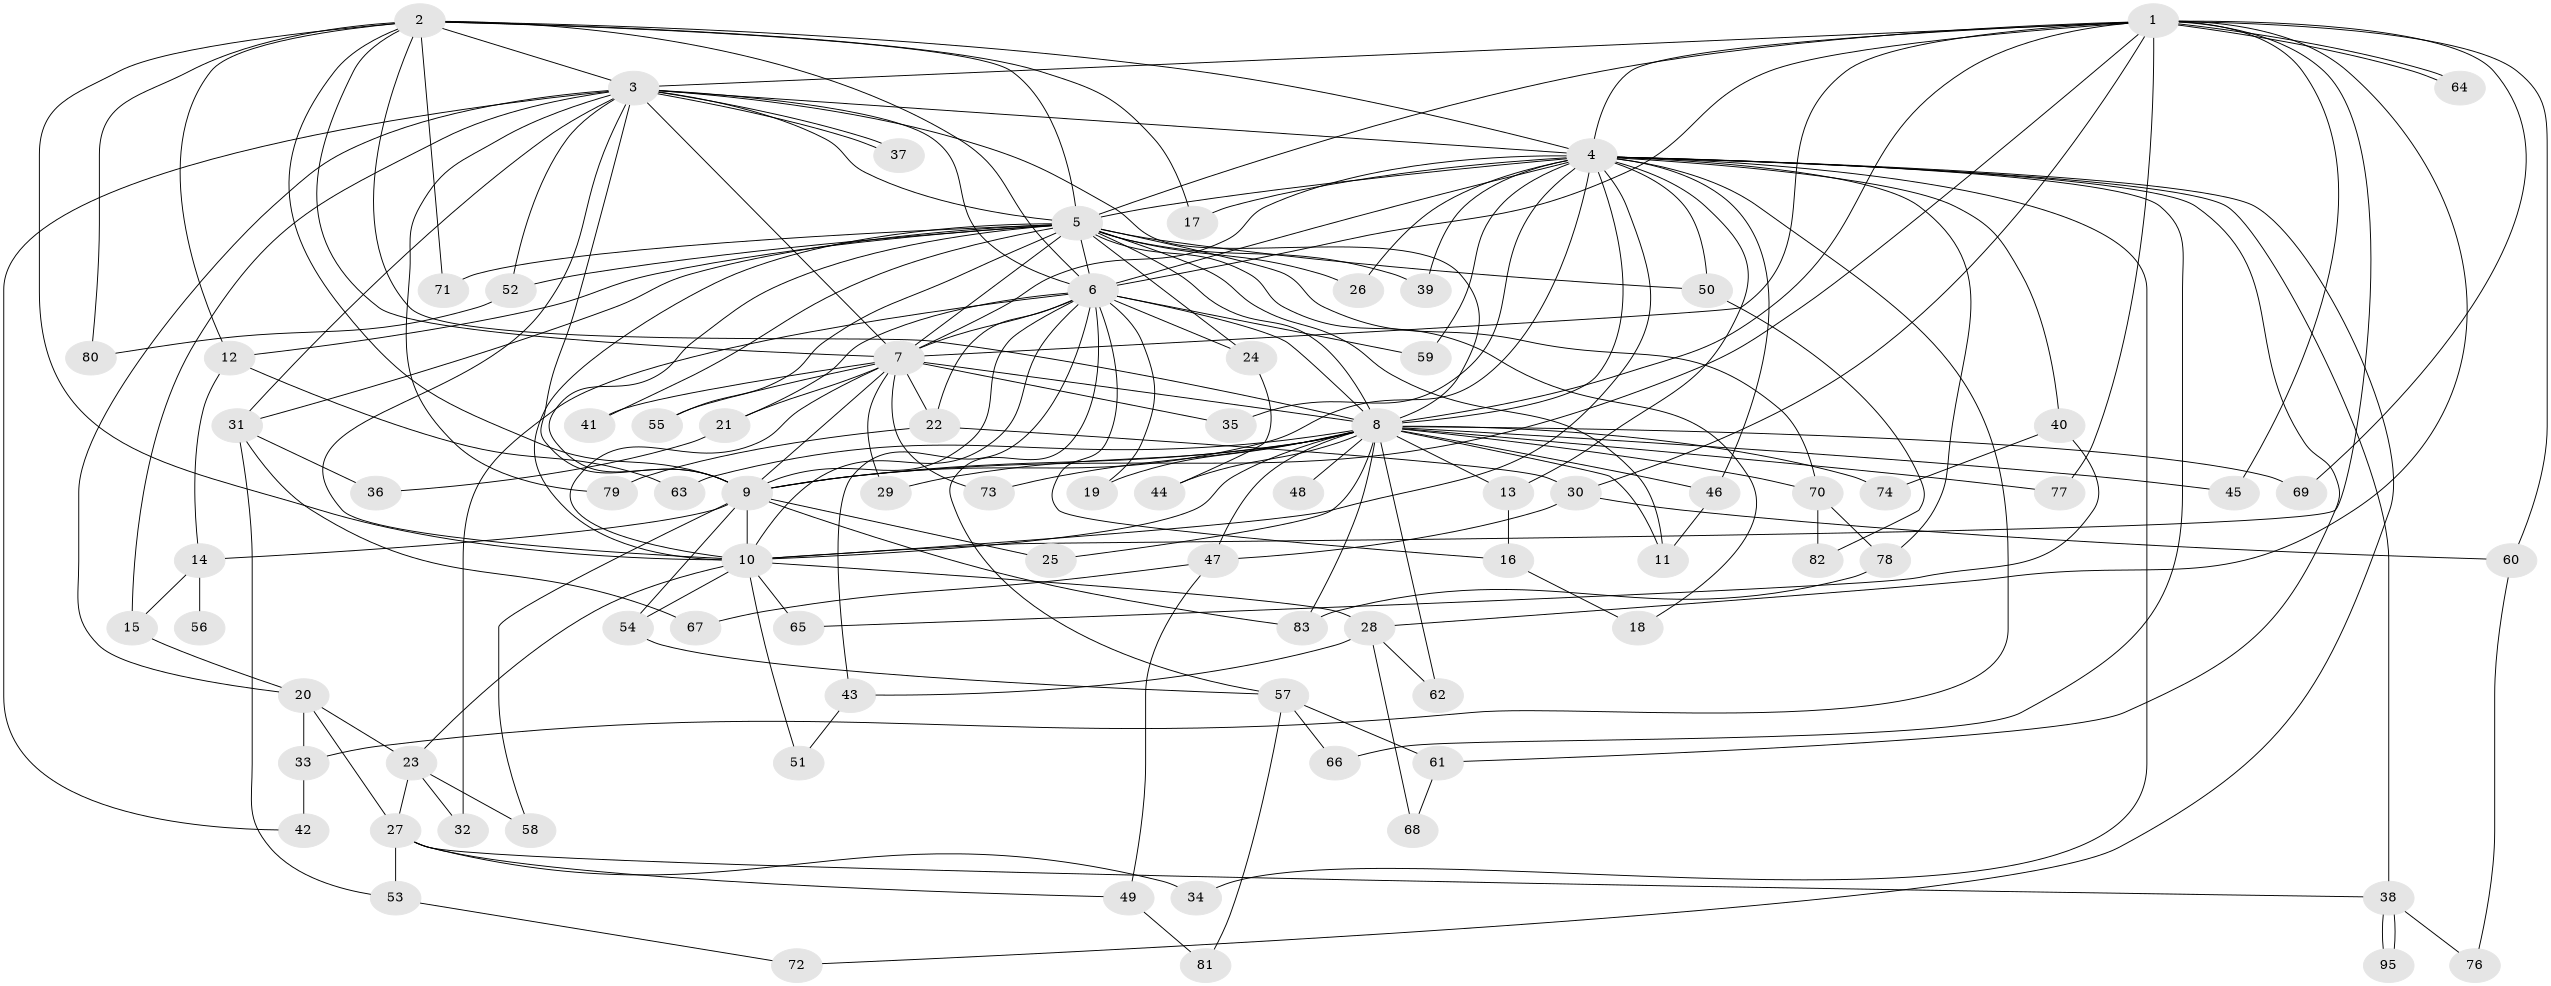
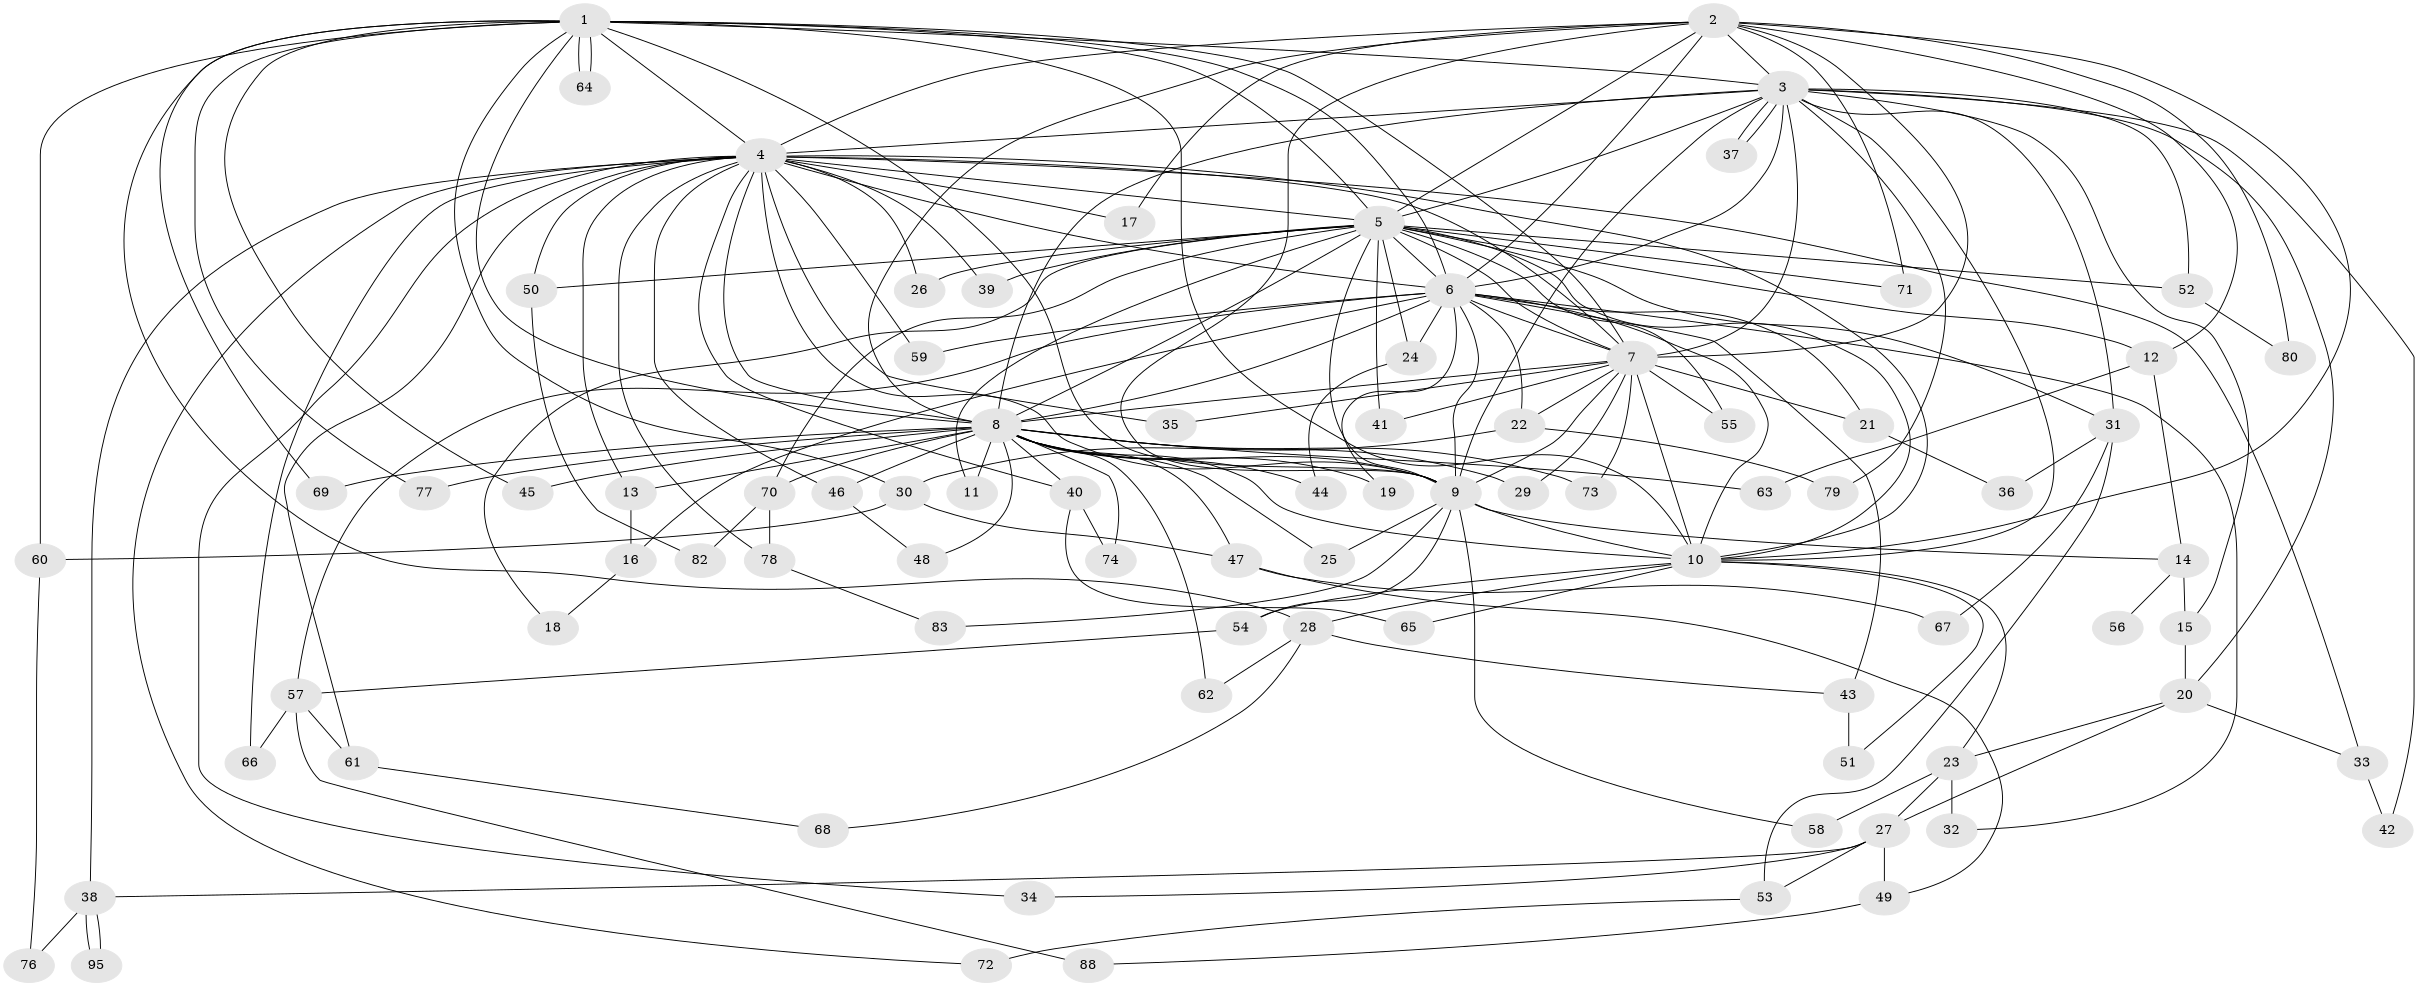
edge "46" -- "11": now "46" -- "48"
edge "8" -- "83": now "8" -- "40"
node "81": label "81" -> "88"
